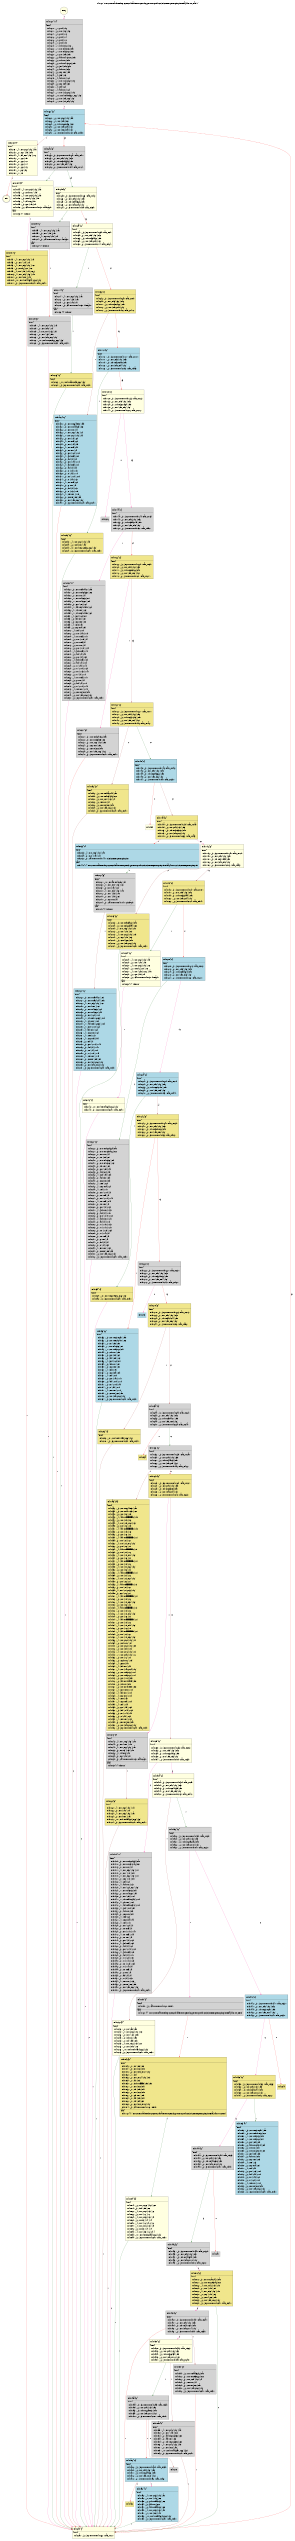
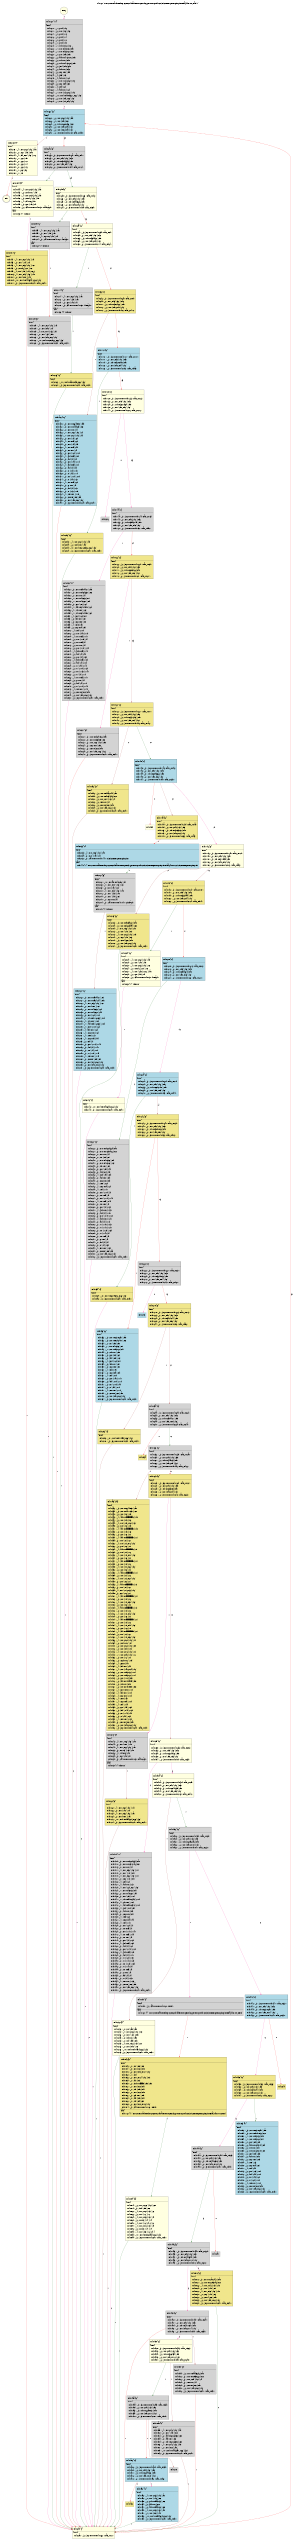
edge "0x4017ba [28]" -> "0x4017d6 [28]": now "0x40179e [28]" -> "0x4017d6 [28]"
edge "0x401e1c [36]" -> "0x4019b2 [28]": now "0x401996 [28]" -> "0x4019b2 [28]"
